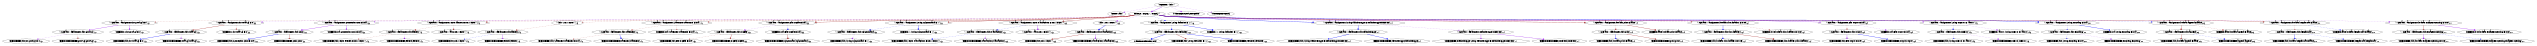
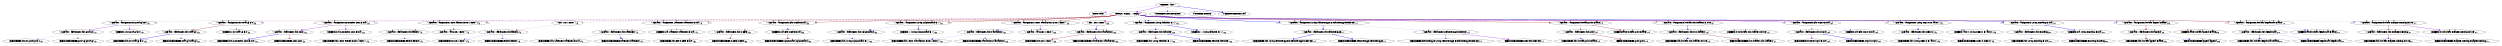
edge "(<operator>.assignment,File srcFile = null)" -> "(<operator>.fieldAccess,this.srcFile)": color purple -> brown
edge "(<operator>.fieldAccess,this.delimiter)" -> "(METHOD_RETURN,void)": now "(METHOD,<init>)" -> "(METHOD_RETURN,void)"
edge "(<operator>.fieldAccess,this.print)" -> "(IDENTIFIER,this,boolean print = false)": style bold -> dashed
